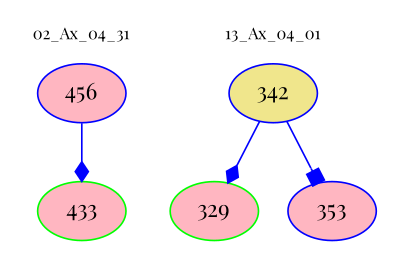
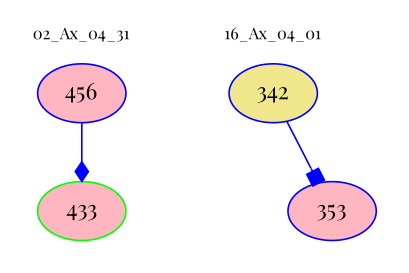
cluster "13_Ax_04_01": label "13_Ax_04_01" -> "16_Ax_04_01"
node "329": removed
